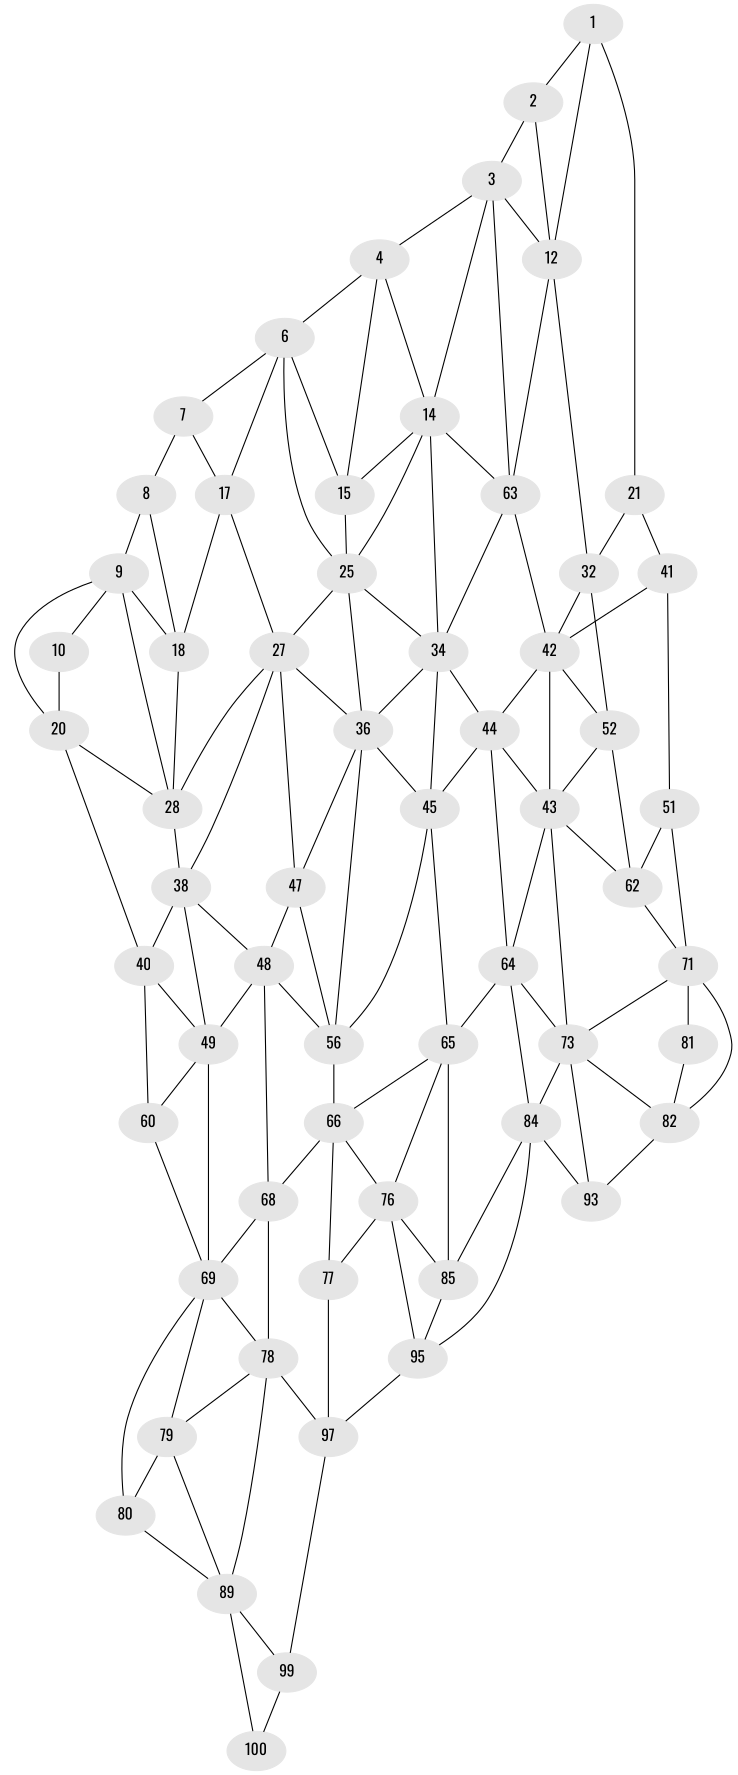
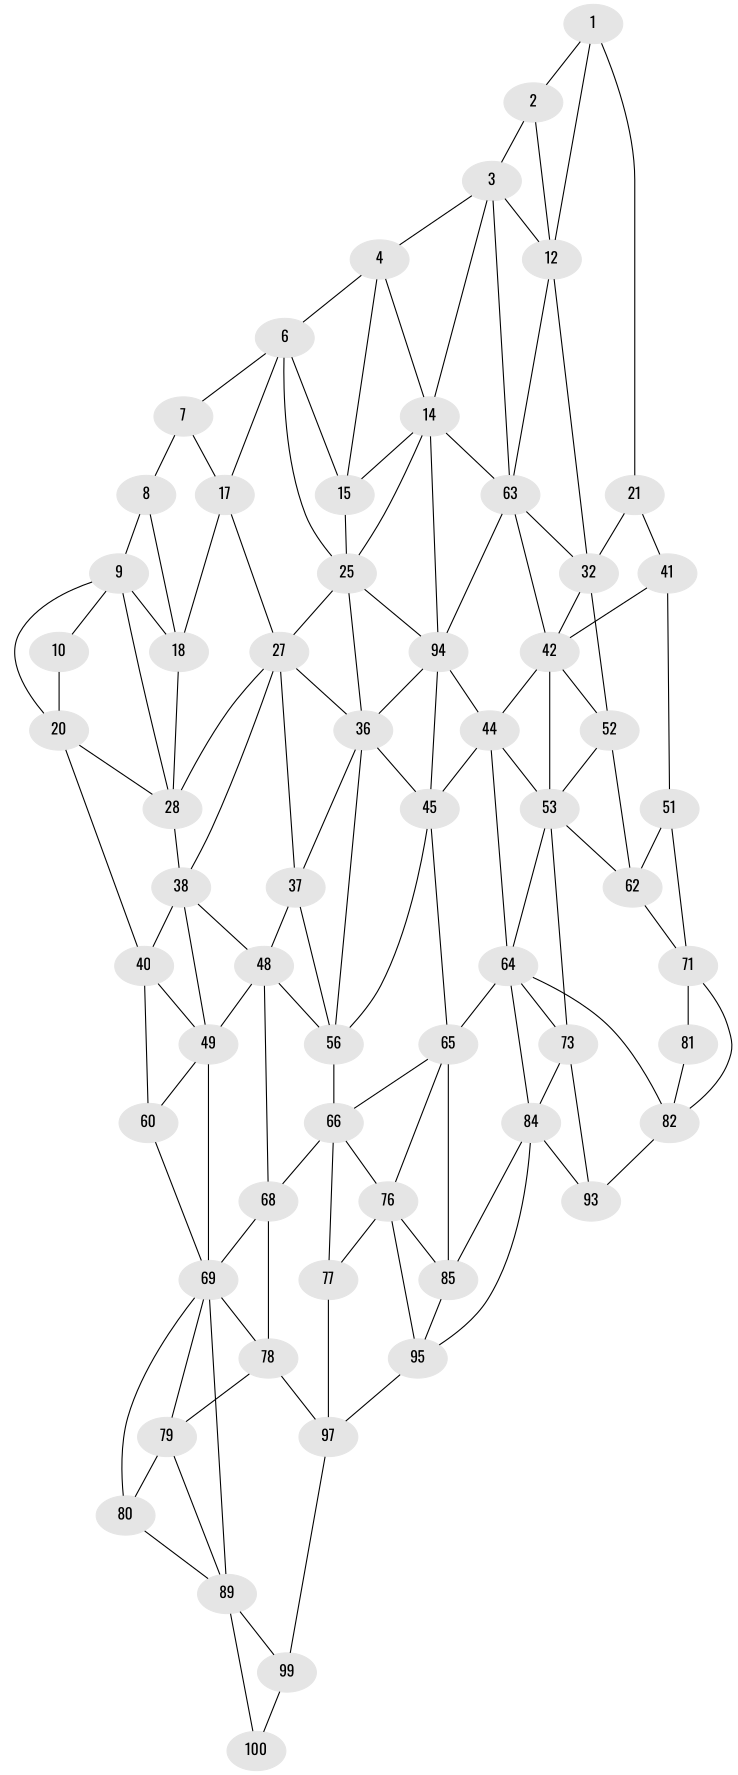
edge "63" -- "32": added
node "34": label "34" -> "94"
node "43": label "43" -> "53"
node "47": label "47" -> "37"
edge "71" -- "73": removed
edge "73" -- "82": now "64" -- "82"
edge "78" -- "89": now "69" -- "89"
